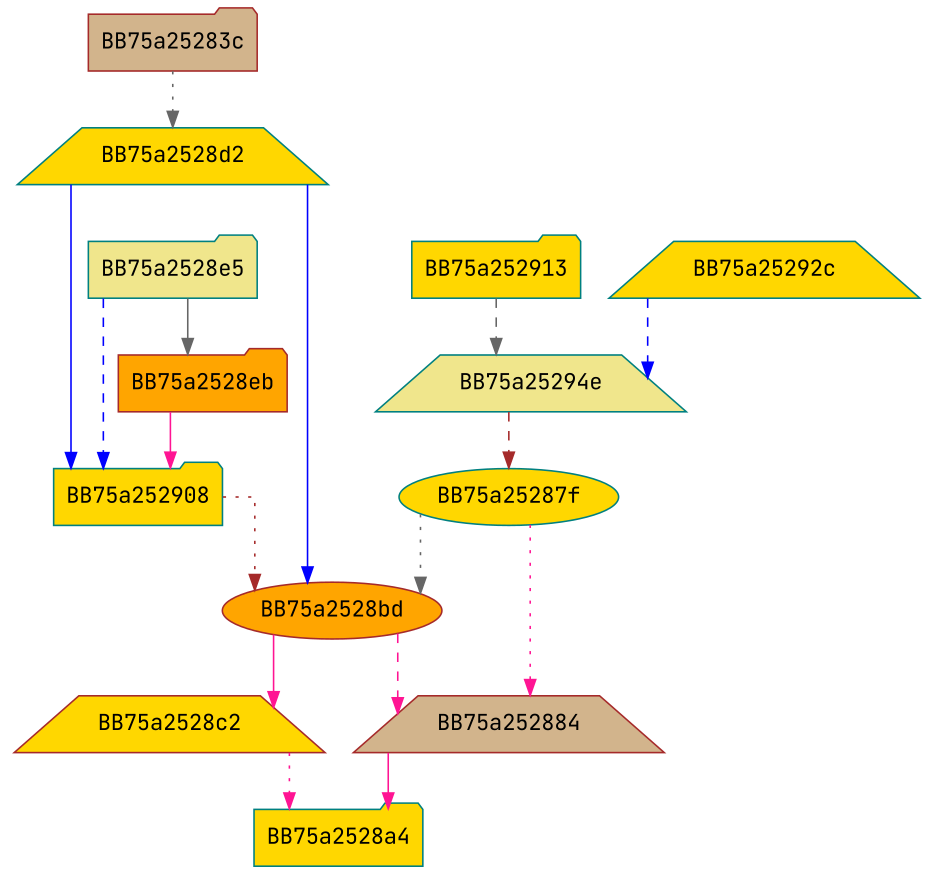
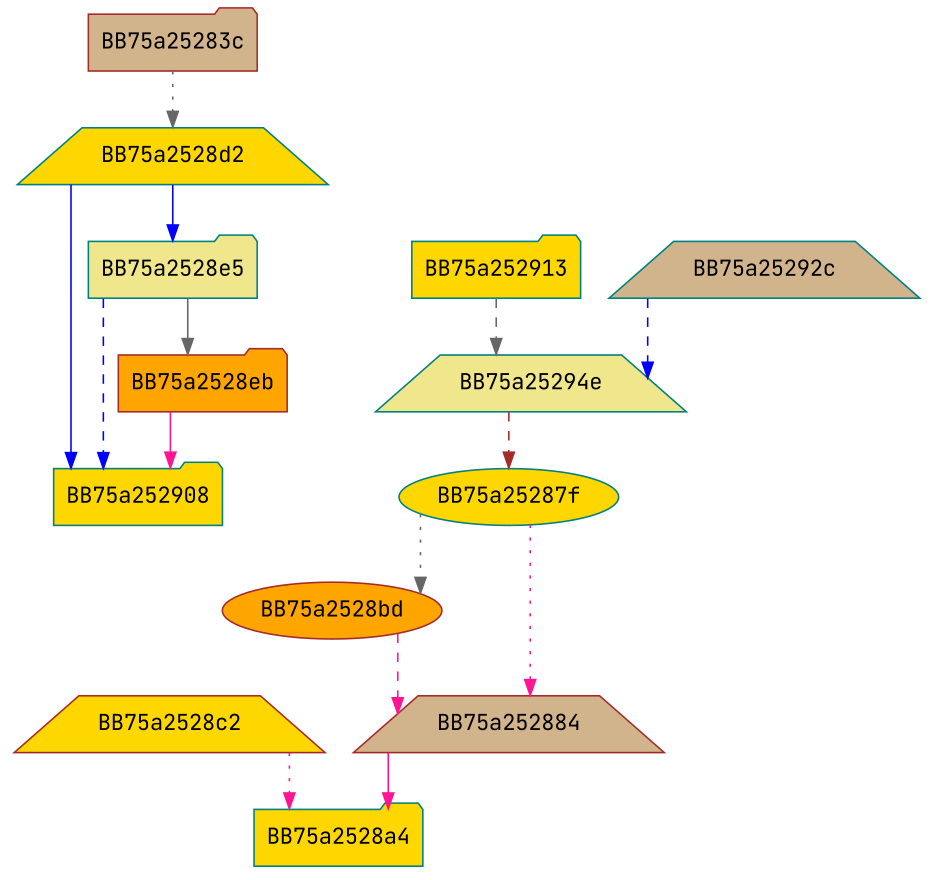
node "BB75a25292c": fillcolor gold -> tan
edge "BB75a2528d2" -> "BB75a2528bd": now "BB75a2528d2" -> "BB75a2528e5"
edge "BB75a252908" -> "BB75a2528bd": removed
edge "BB75a2528bd" -> "BB75a2528c2": removed
